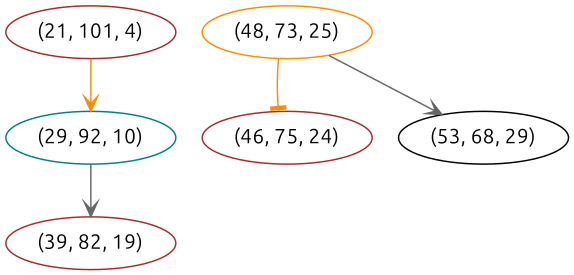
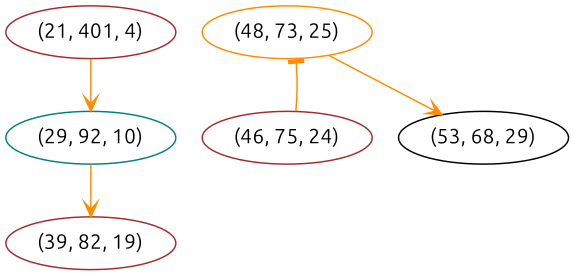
node "(21, 101, 4)": label "(21, 101, 4)" -> "(21, 401, 4)"
edge "(48, 73, 25)" -> "(46, 75, 24)": reversed
edge "(48, 73, 25)" -> "(53, 68, 29)": color gray40 -> darkorange
edge "(29, 92, 10)" -> "(39, 82, 19)": color gray40 -> darkorange
